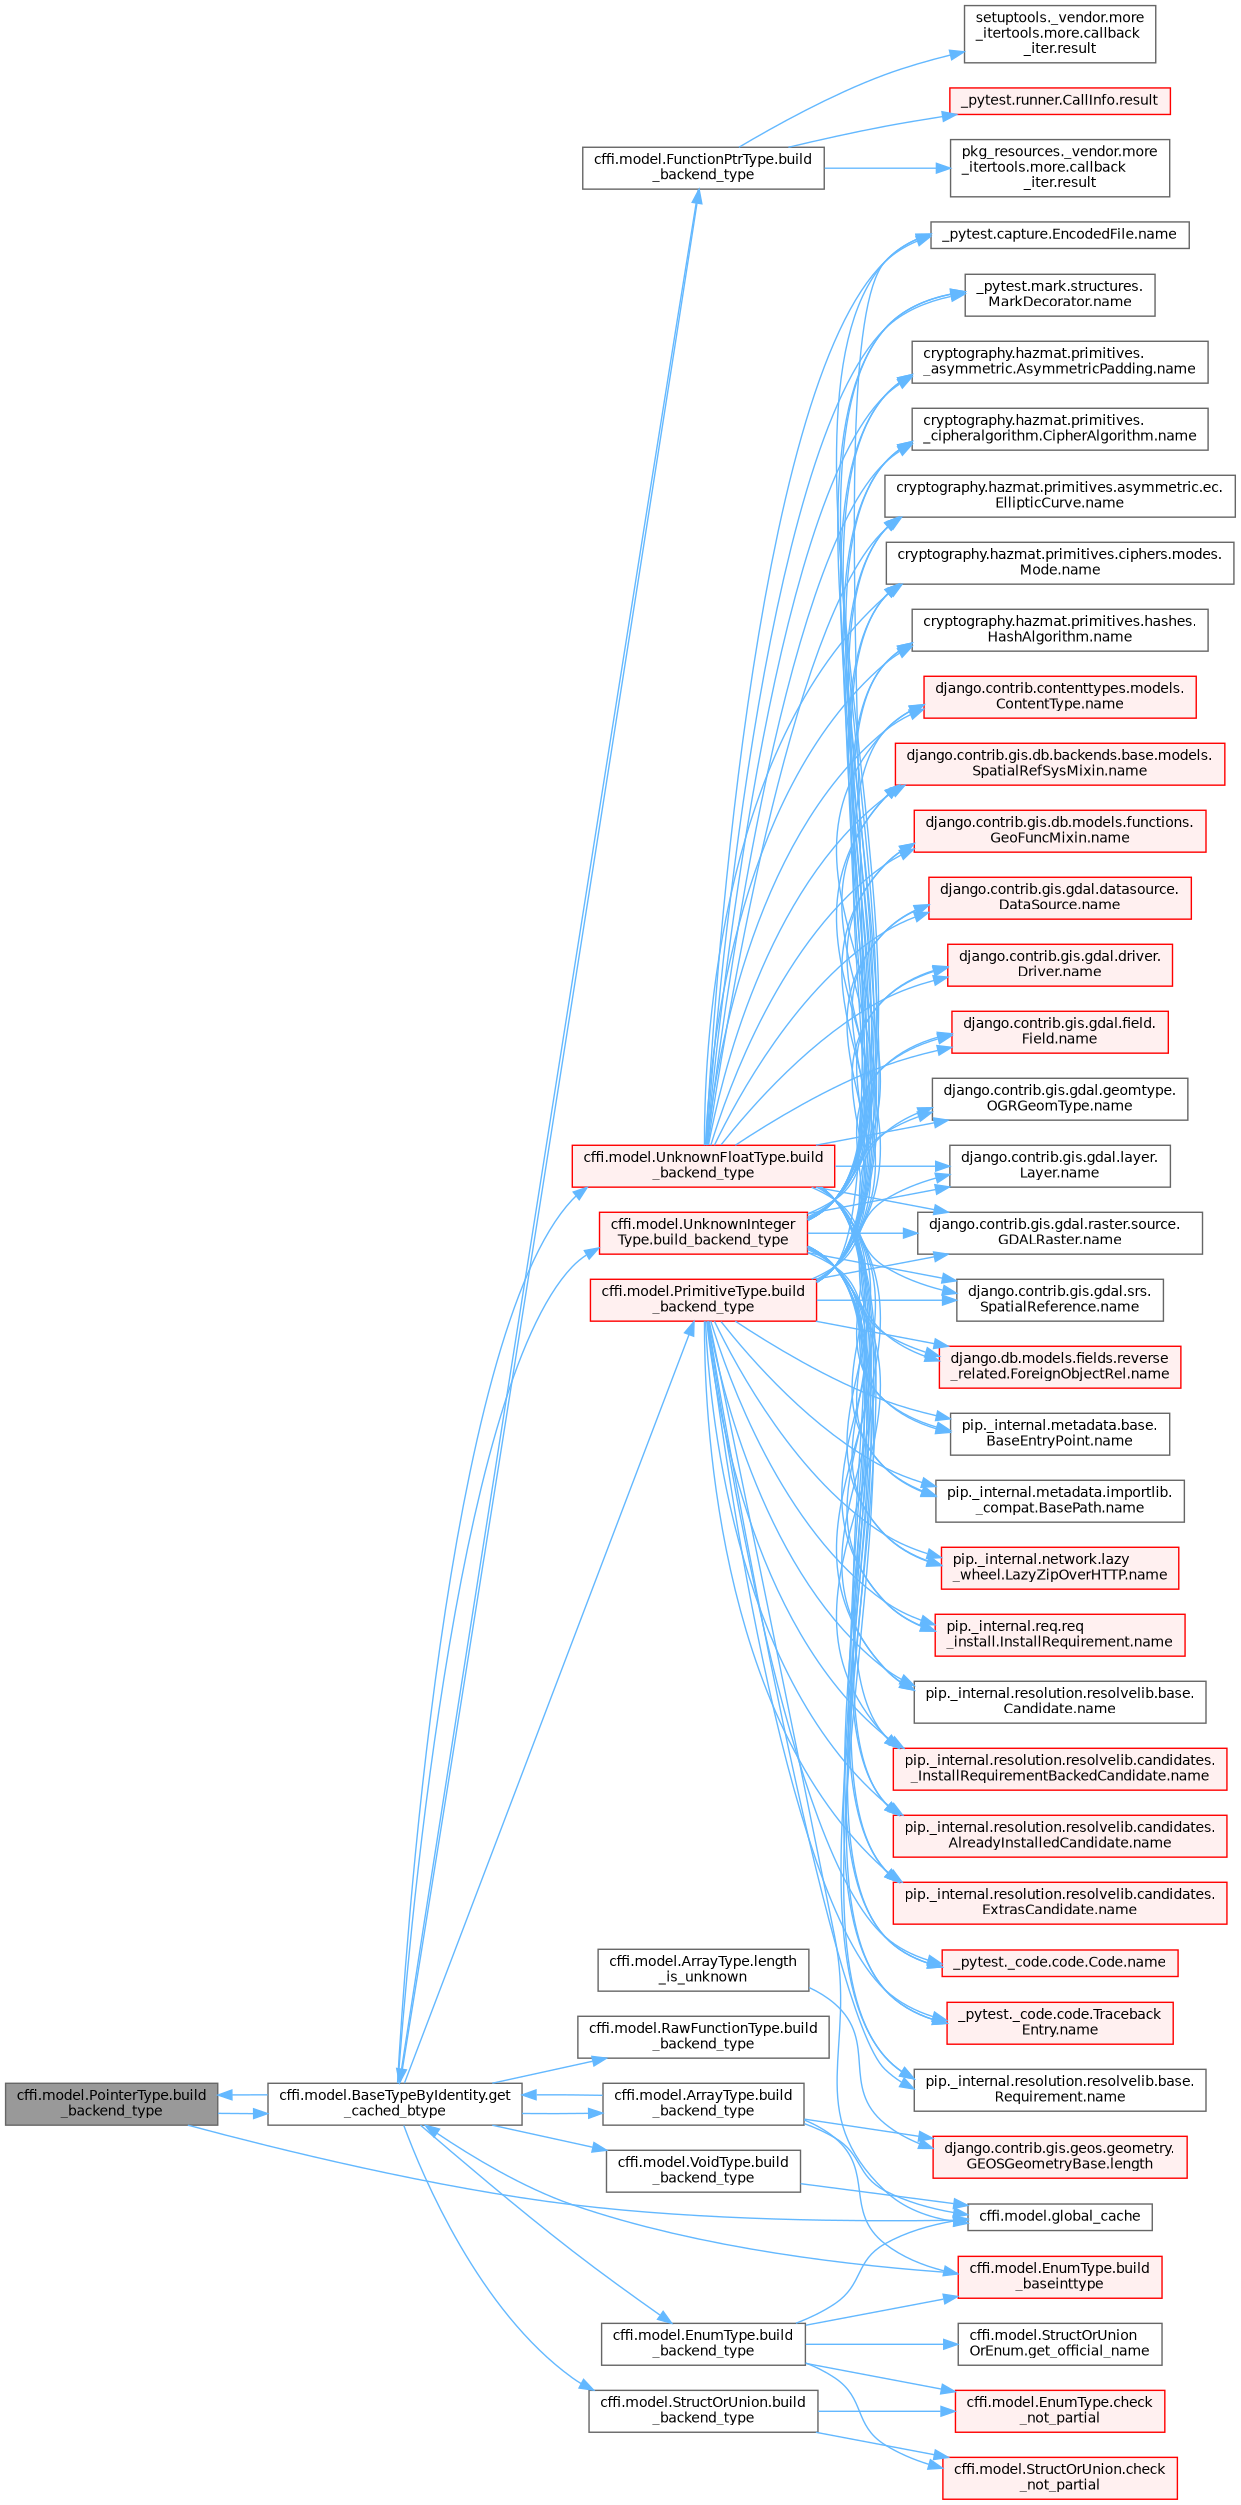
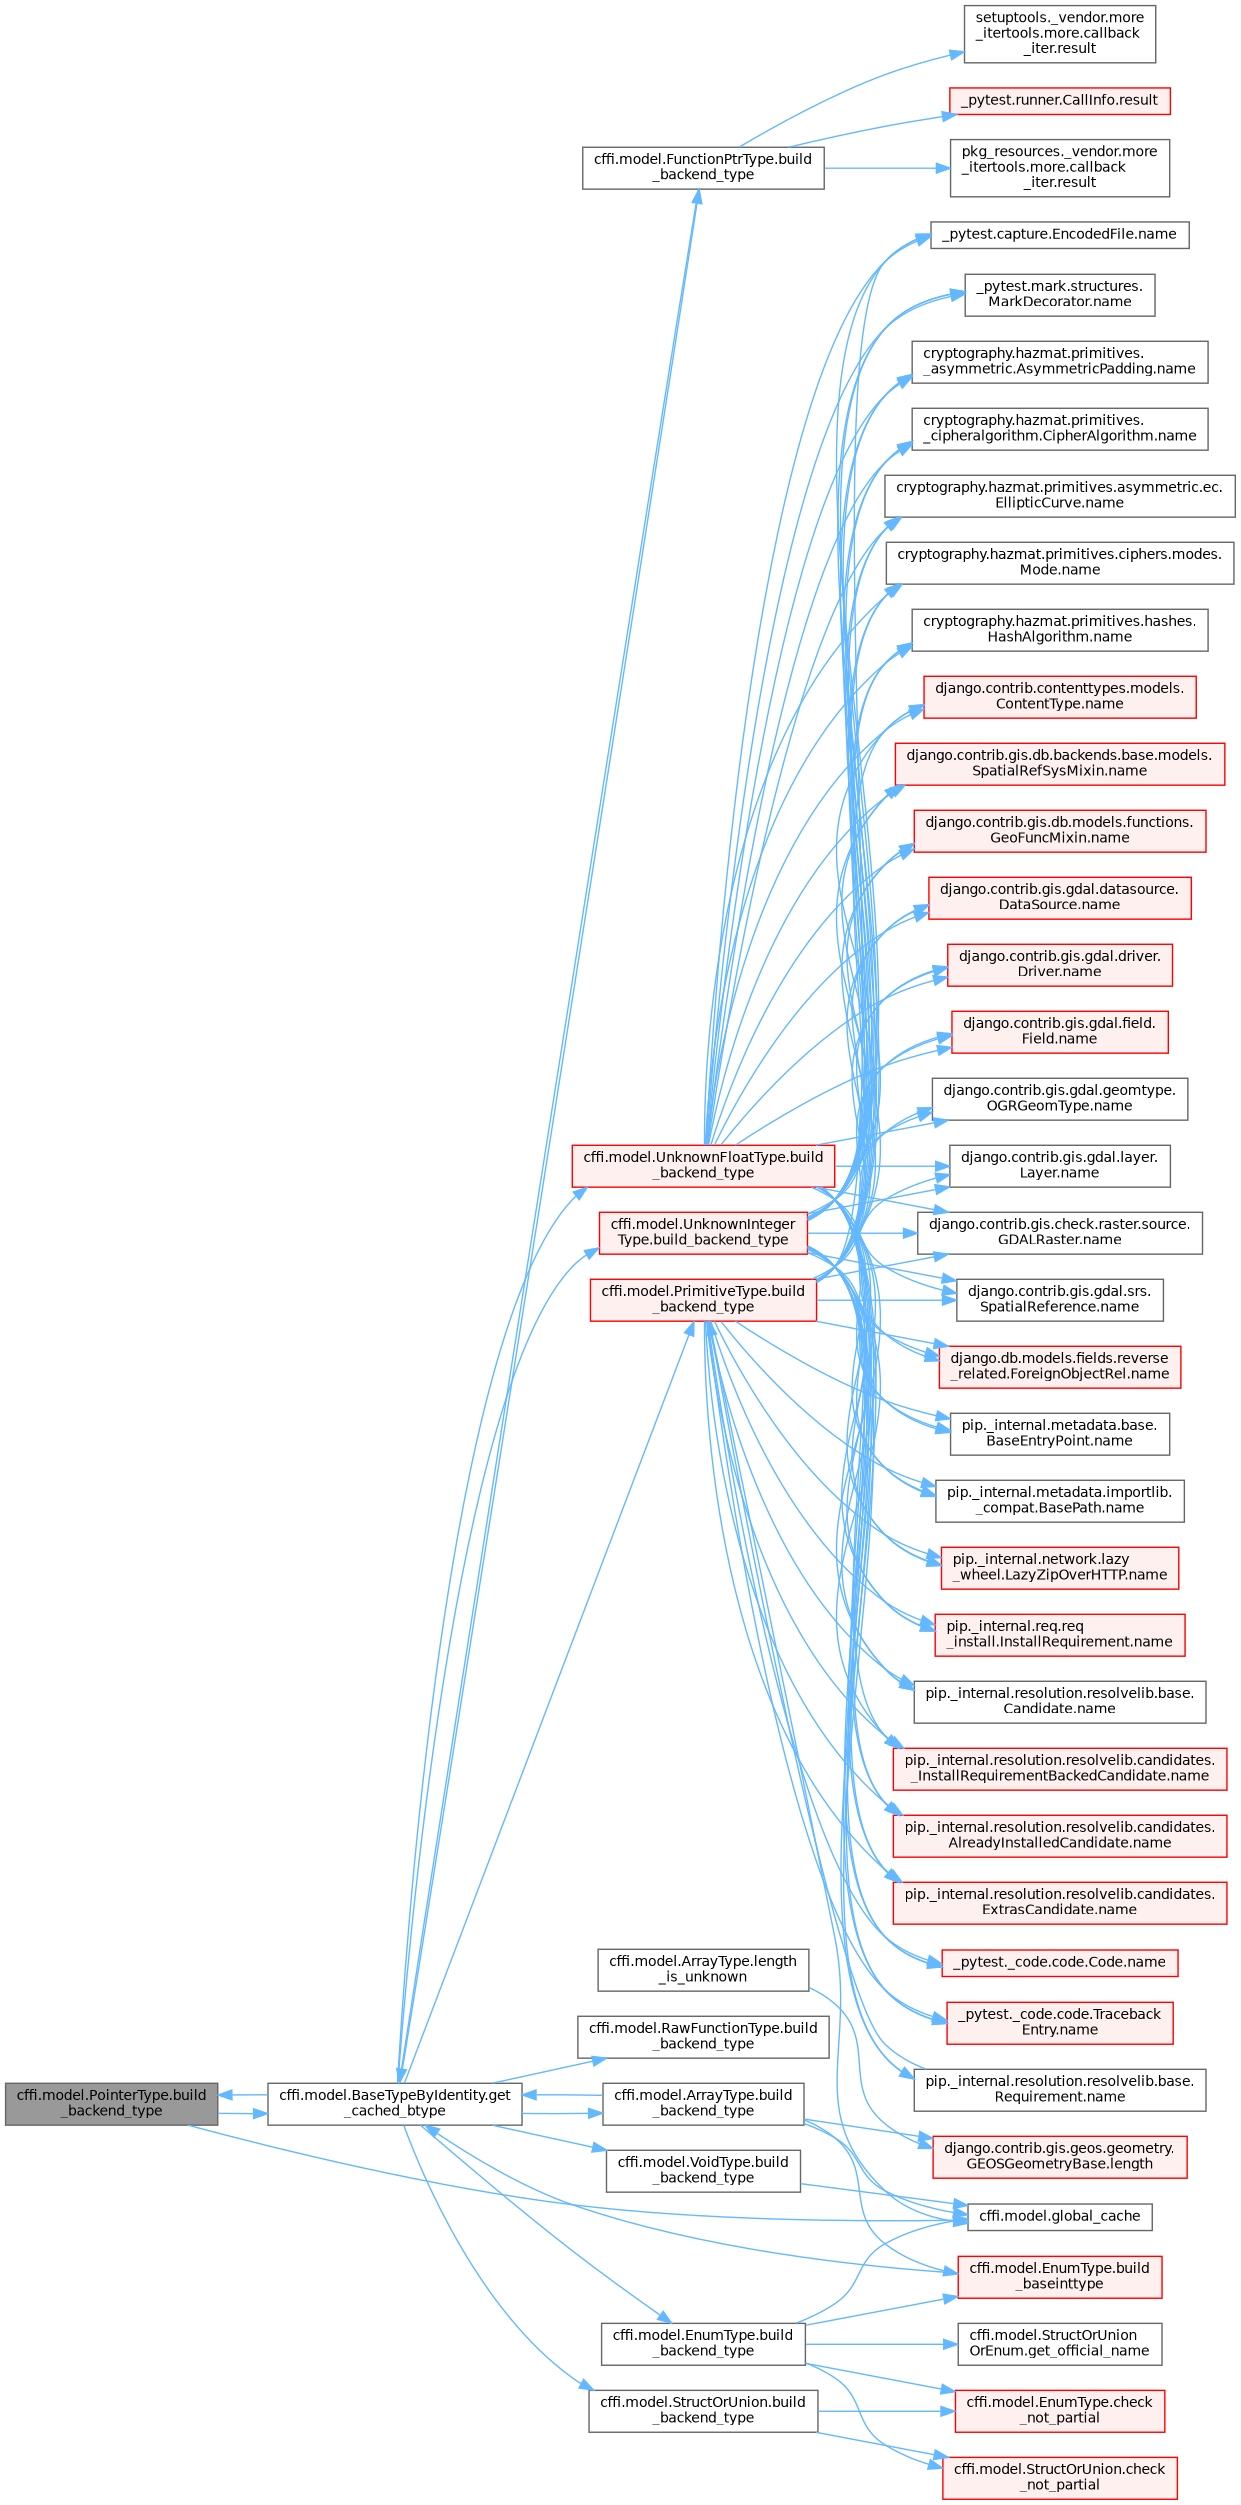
node "django.contrib.gis.gdal.raster.source. GDALRaster.name": label "django.contrib.gis.gdal.raster.source. GDALRaster.name" -> "django.contrib.gis.check.raster.source. GDALRaster.name"
edge "cffi.model.PrimitiveType.build _backend_type" -> "pip._internal.resolution.resolvelib.base. Requirement.name": reversed
